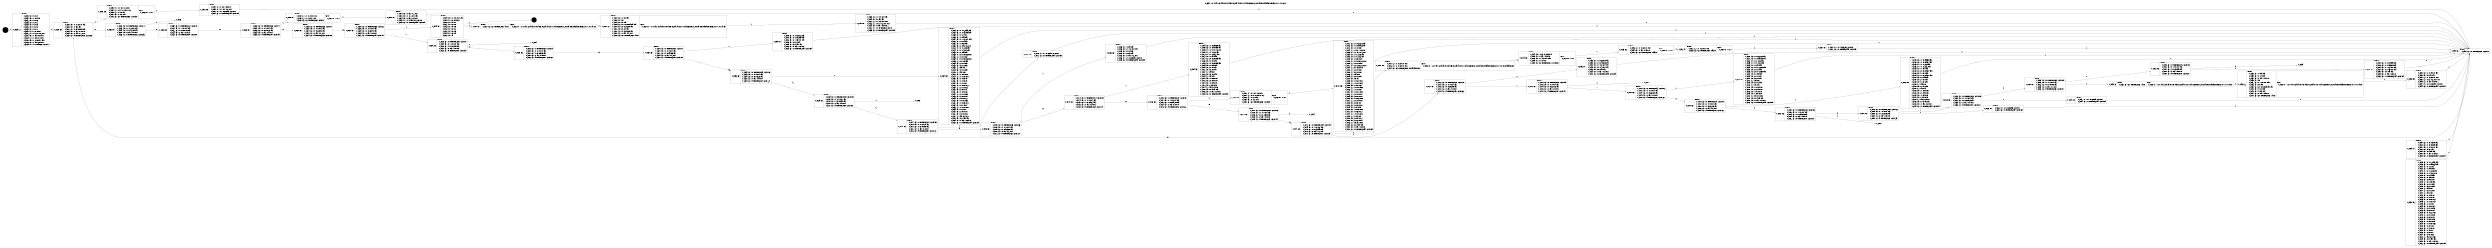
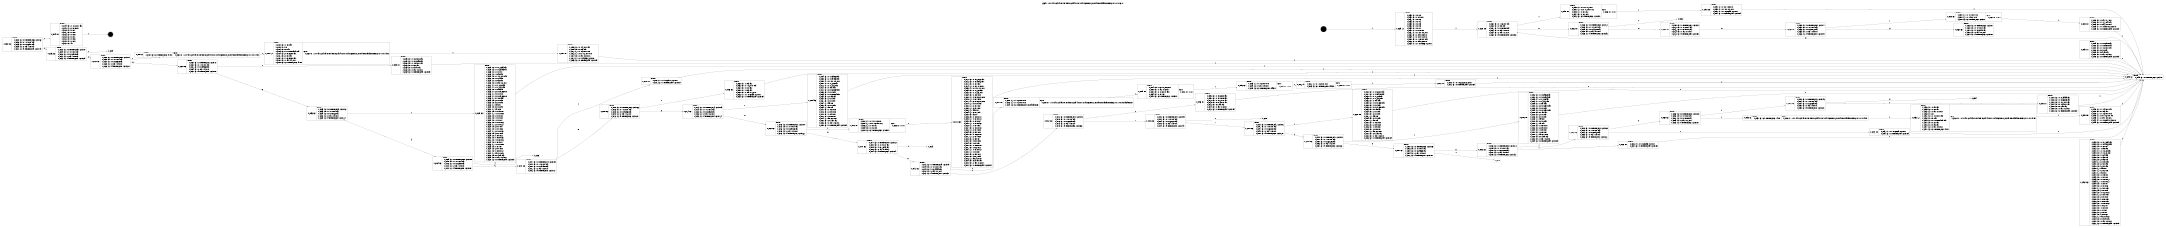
edge "0x401d99 [21]" -> "0x401c0b [5]": now "0x4016b3 [25]" -> "0x401c0b [5]"
edge "0x401668 [25]" -> "0x401681 [25]": removed, label "18"
